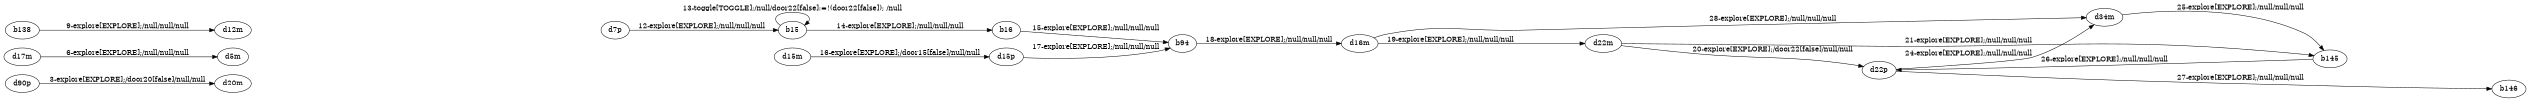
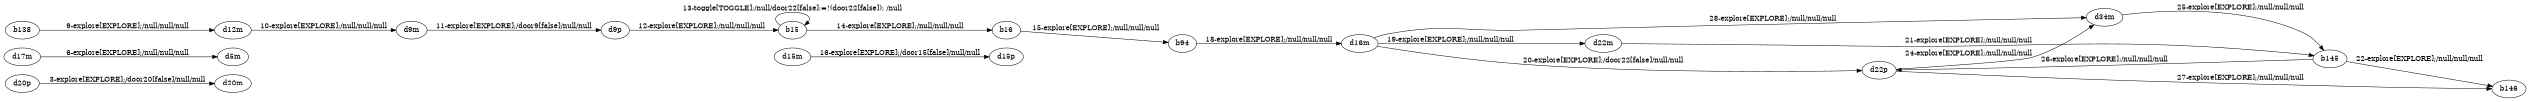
node "d9m": added
node "d7p": label "d7p" -> "d9p"
edge "d22m" -> "d22p": now "d16m" -> "d22p"
edge "d15p" -> "b94": removed, label "17-explore[EXPLORE];/null/null/null"
edge "b145" -> "b146": added, label "22-explore[EXPLORE];/null/null/null"
node "d90p": label "d90p" -> "d20p"
